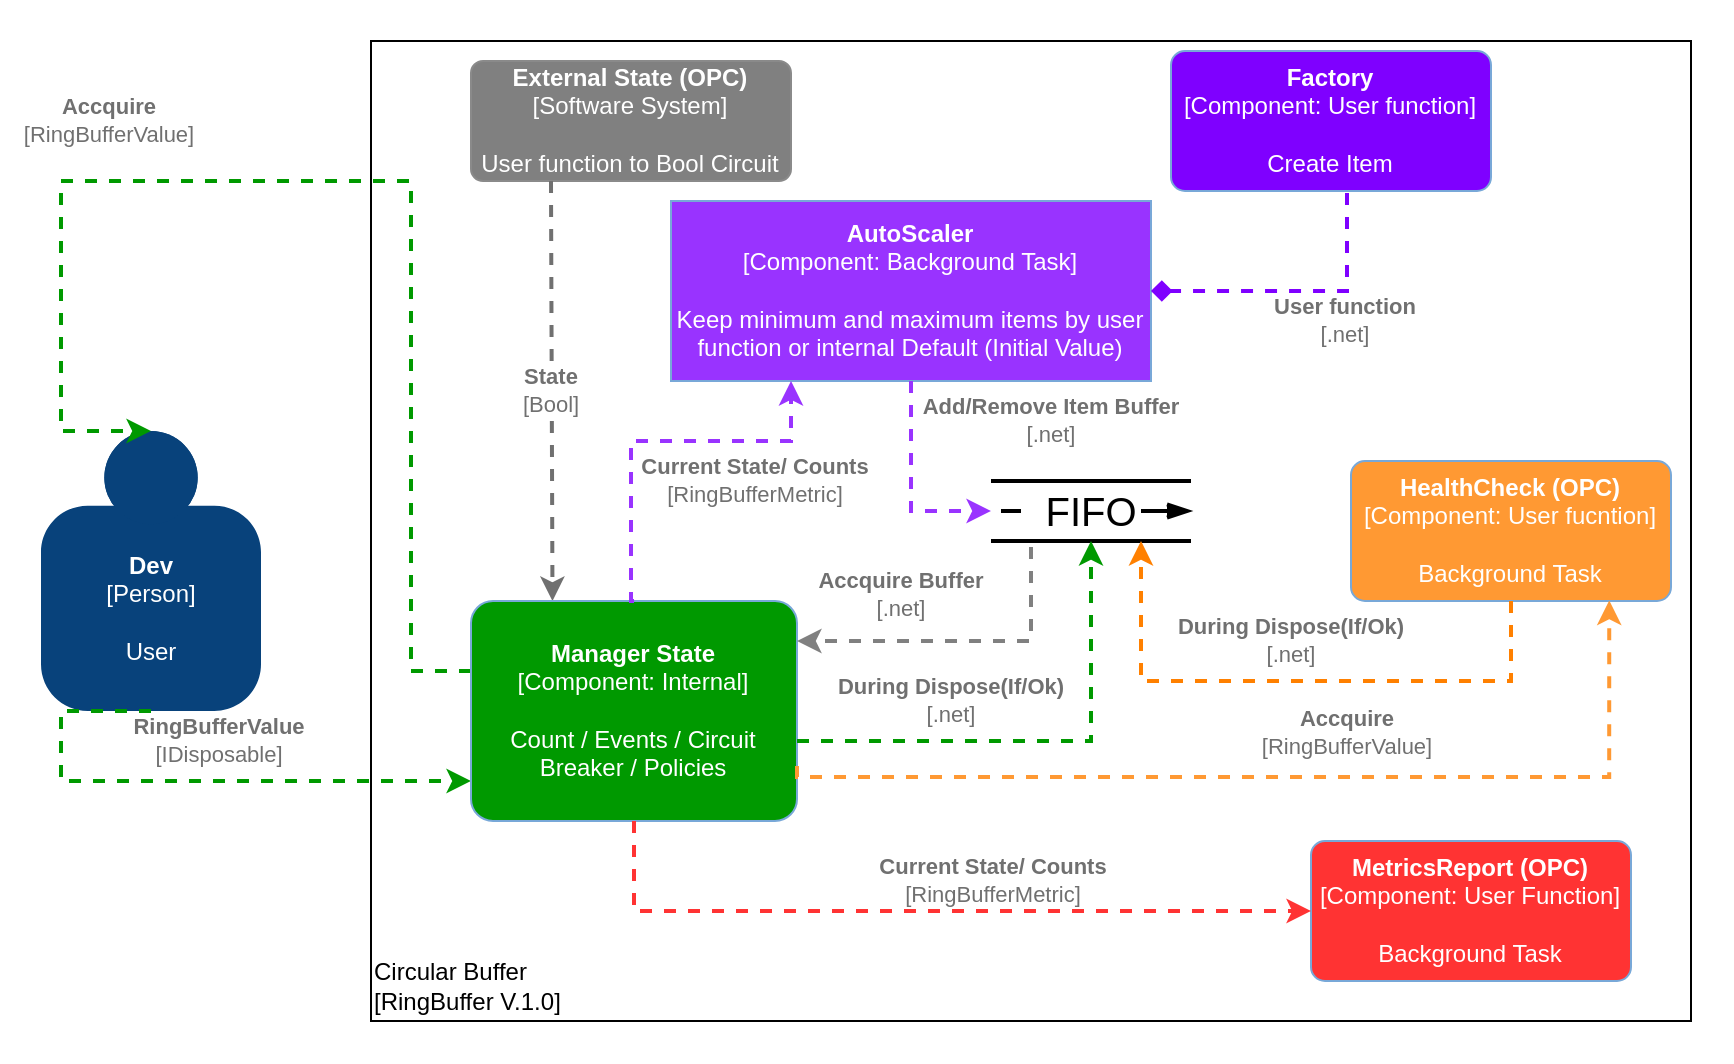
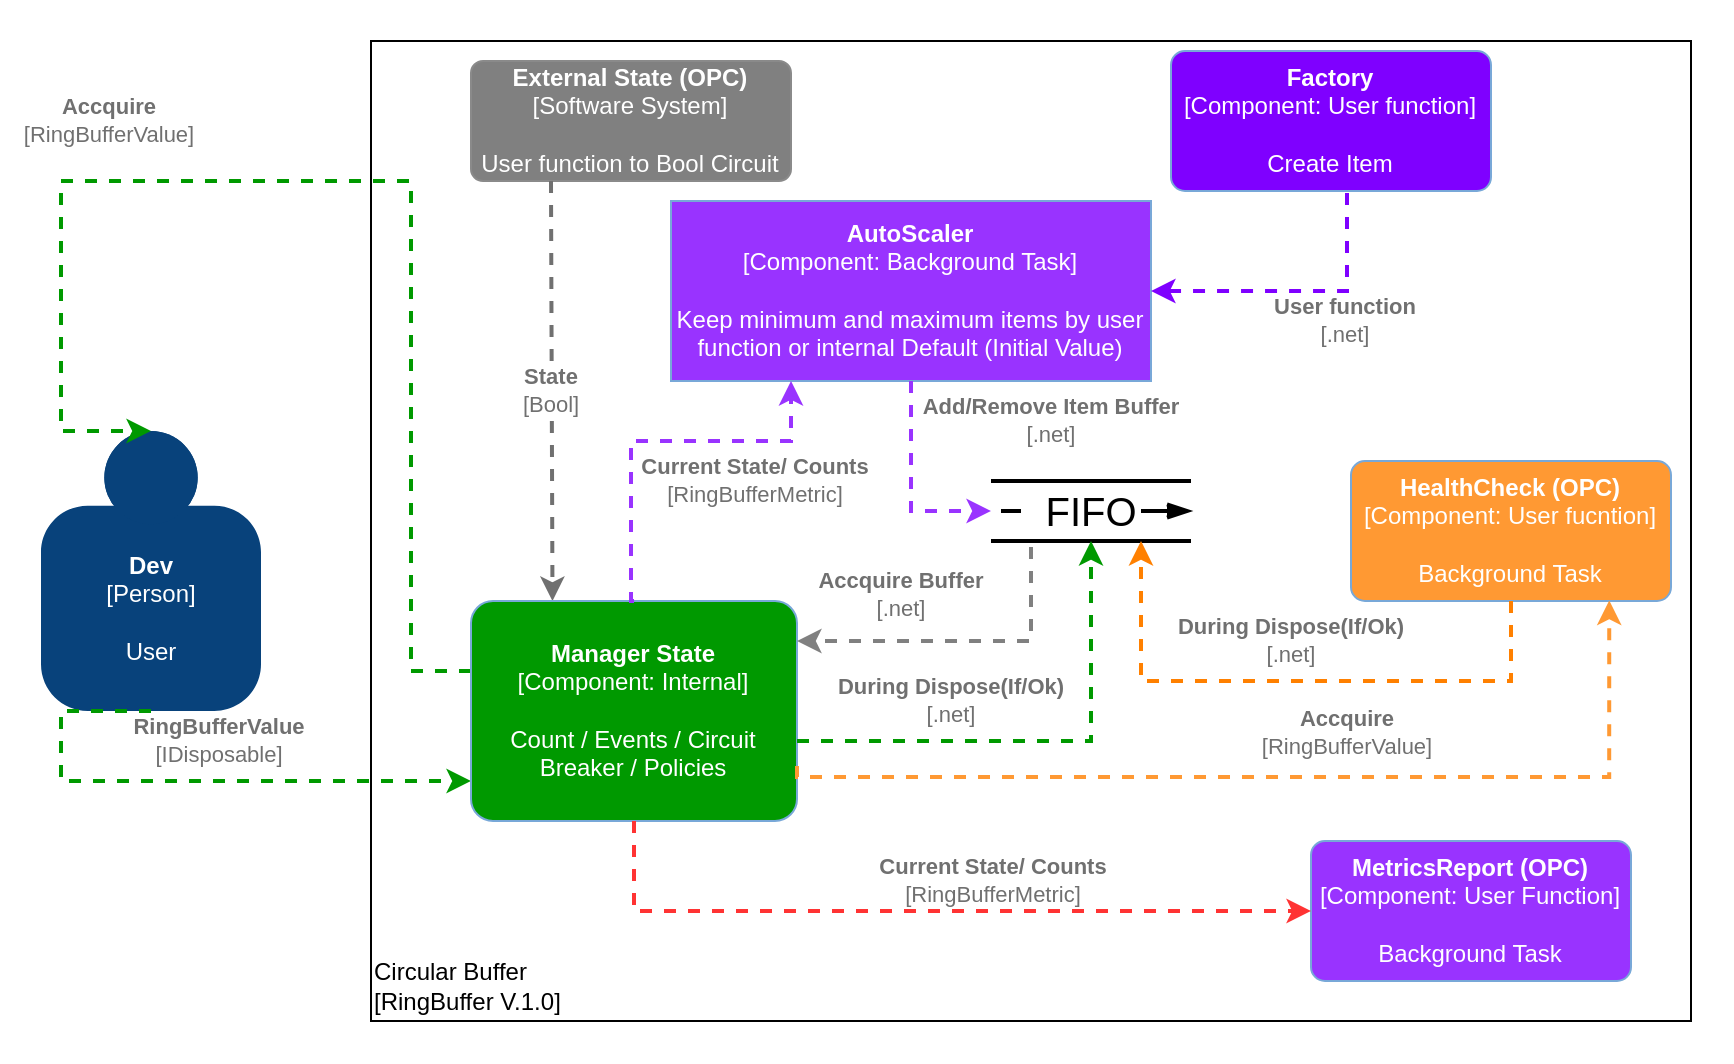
edge "Factory [Component: User function] Create Item" -> "AutoScaler [Component: Background Task] Keep minimum and maximum items by user function or internal Default (Initial Value)": arrowhead diamond -> classic
node "MetricsReport (OPC) [Component: User Function] Background Task": fillcolor #ff3333 -> #9933ff
